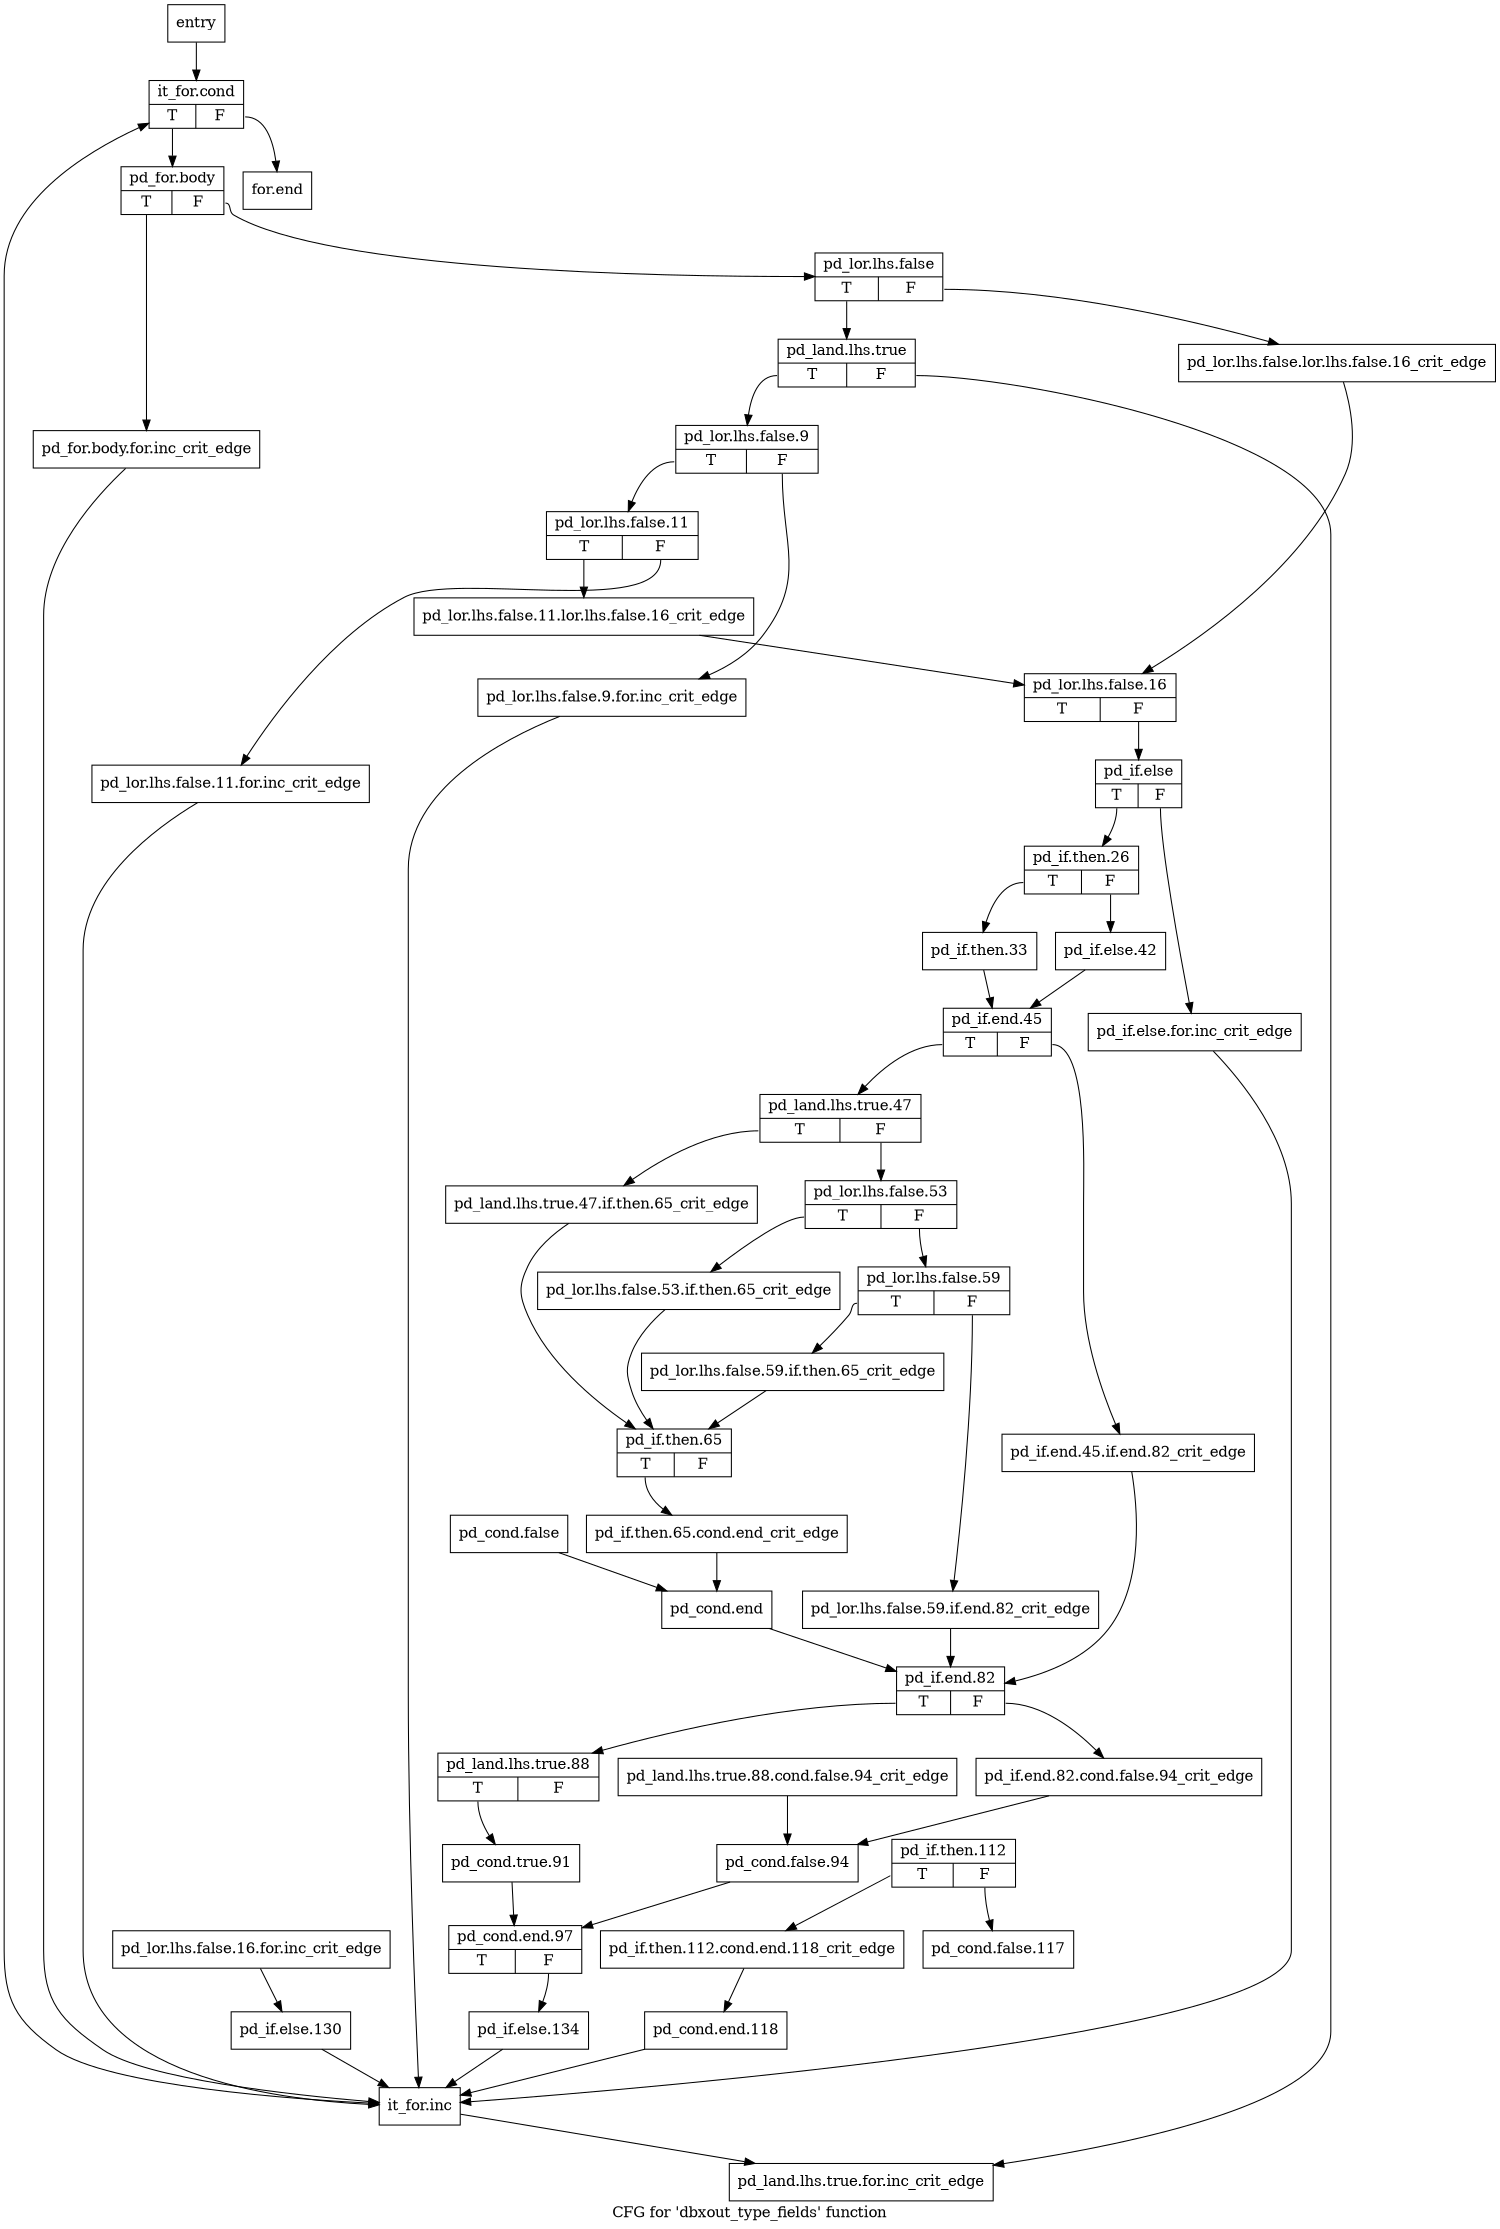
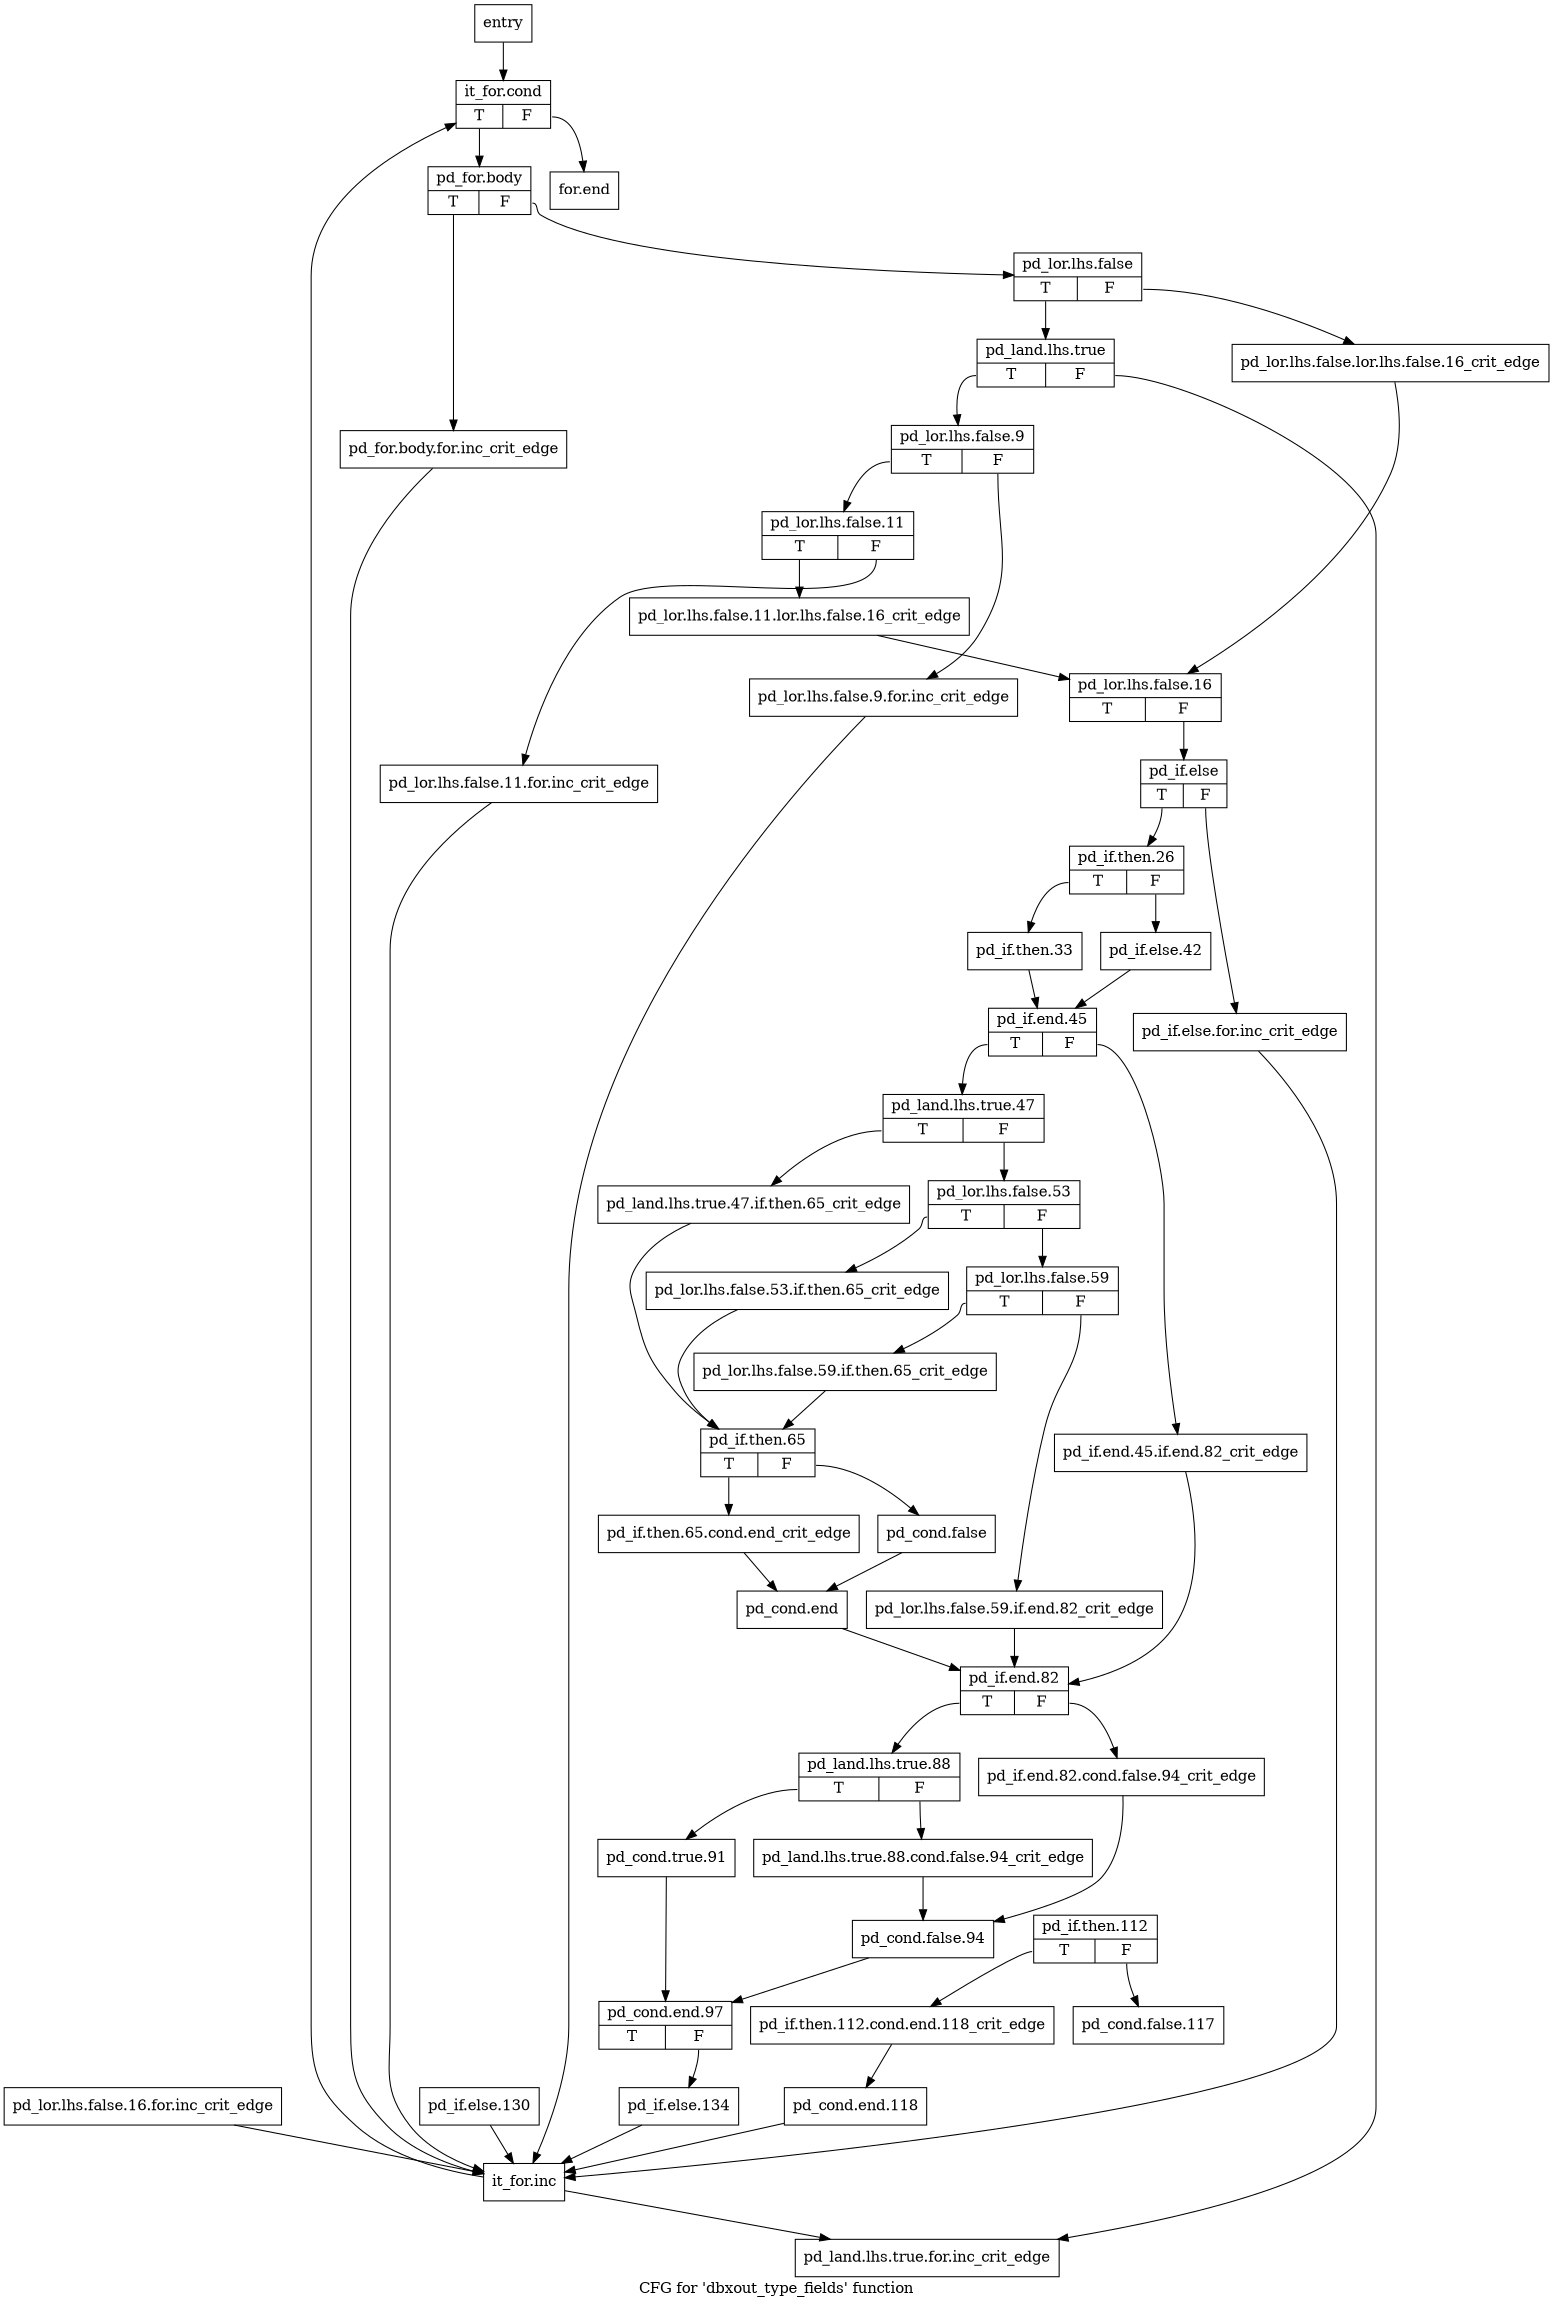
edge "pd_if.then.65" -> "pd_cond.false": added
edge "pd_land.lhs.true.88" -> "pd_land.lhs.true.88.cond.false.94_crit_edge": added
edge "pd_lor.lhs.false.16.for.inc_crit_edge" -> "pd_if.else.130": now "pd_lor.lhs.false.16.for.inc_crit_edge" -> "it_for.inc"
